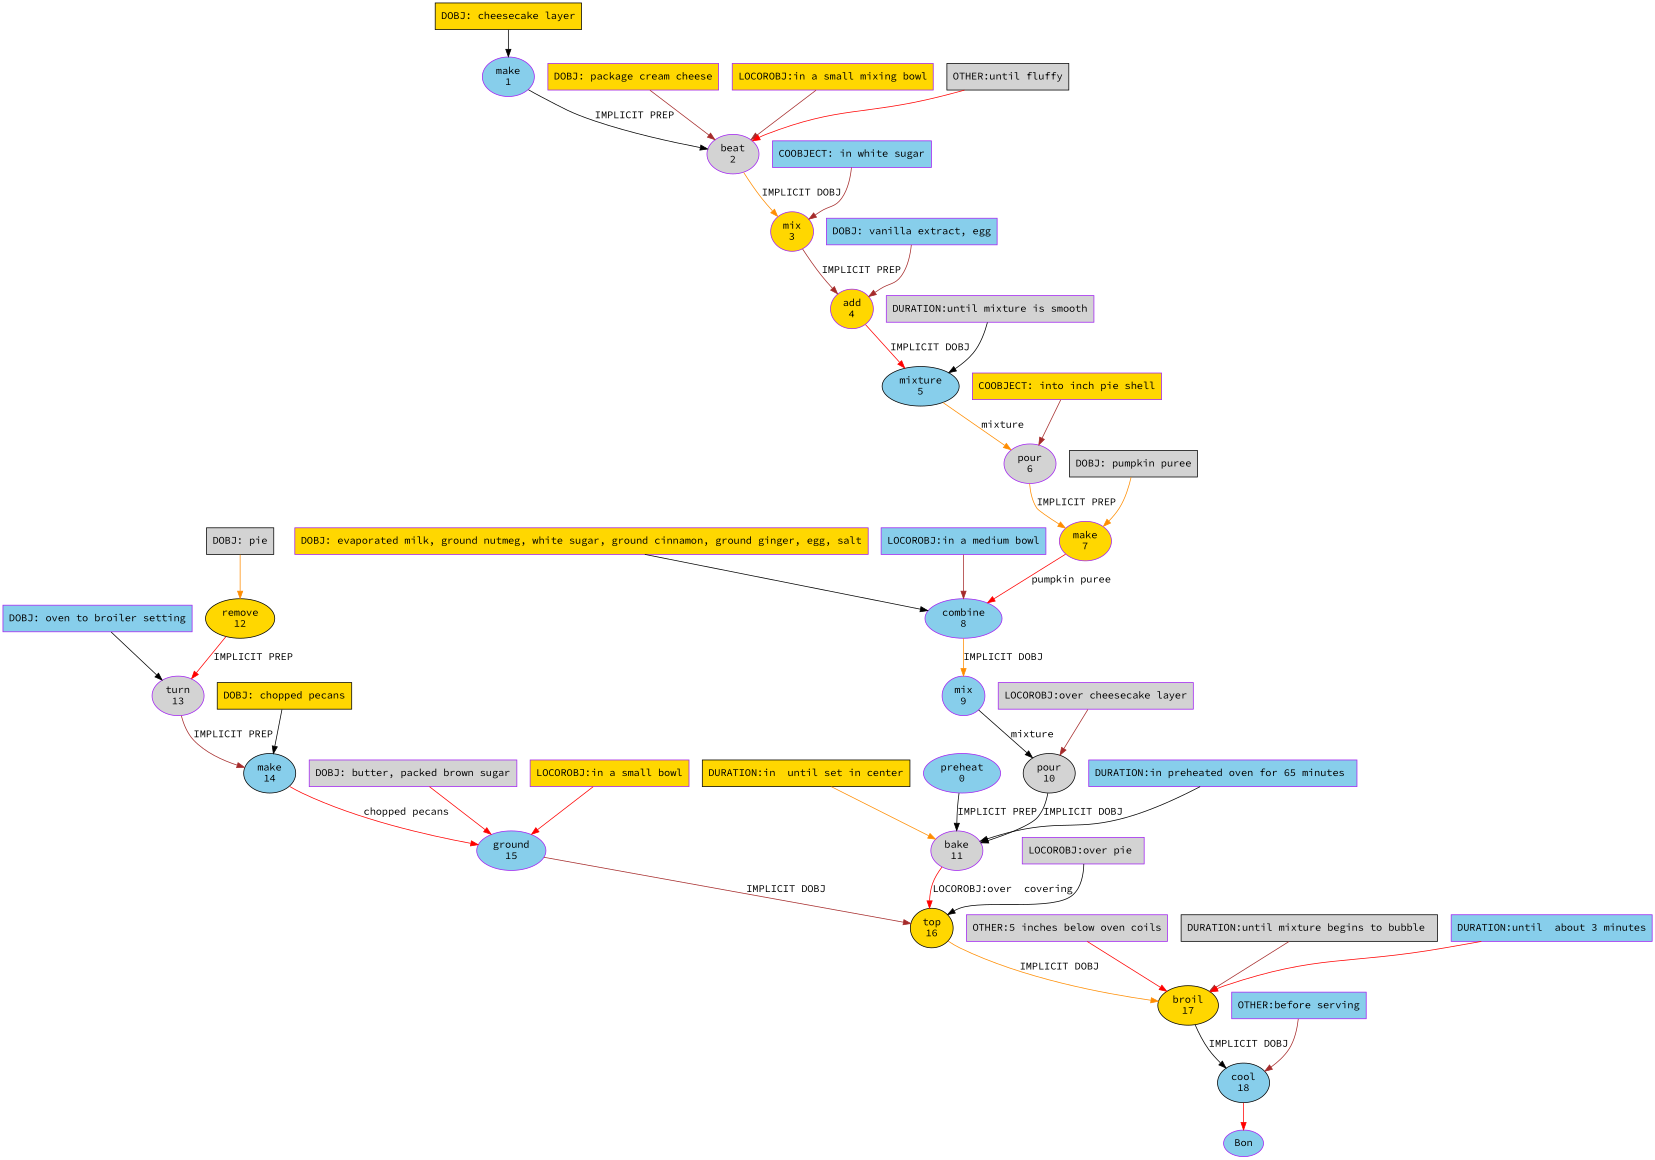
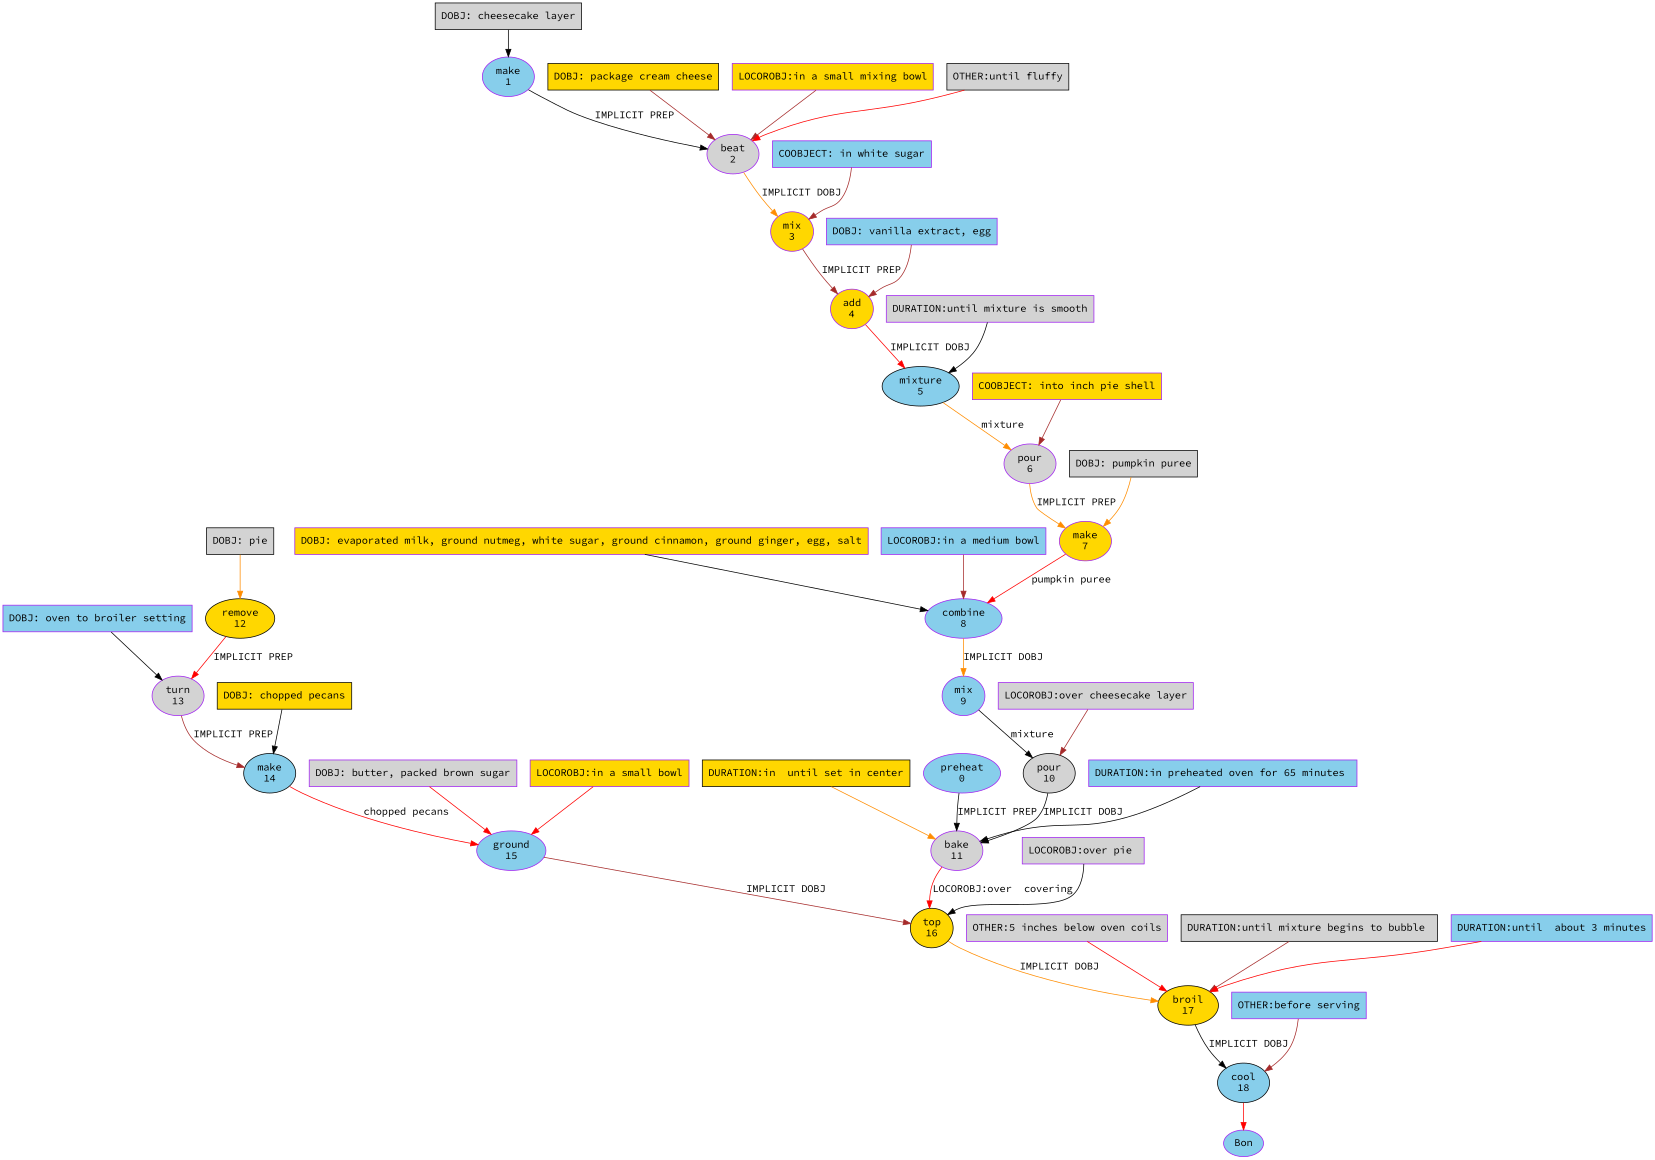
node "DOBJ: cheesecake layer": fillcolor gold -> lightgrey
node "DOBJ: package cream cheese": color purple -> black
